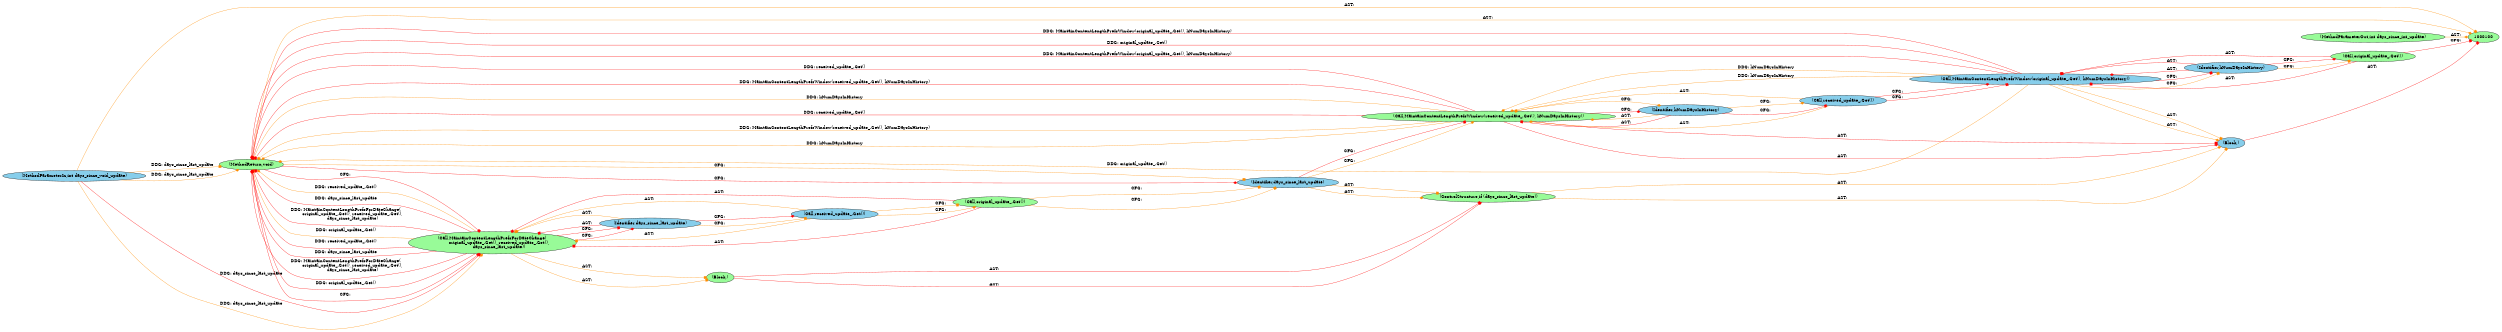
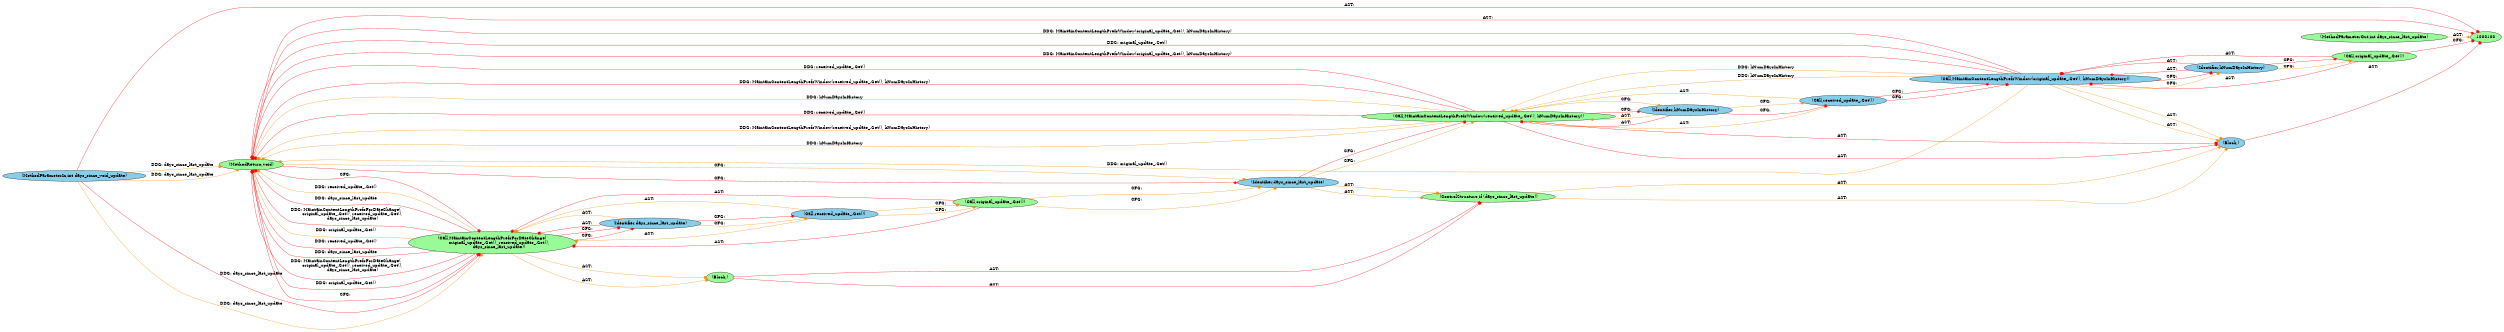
edge "(MethodParameterIn,int days_since_void_update)" -> "1000100": color darkorange -> red
edge "(MethodReturn,void)" -> "1000100": color darkorange -> red
node "(MethodParameterOut,int days_since_int_update)": label "(MethodParameterOut,int days_since_int_update)" -> "(MethodParameterOut,int days_since_last_update)"
